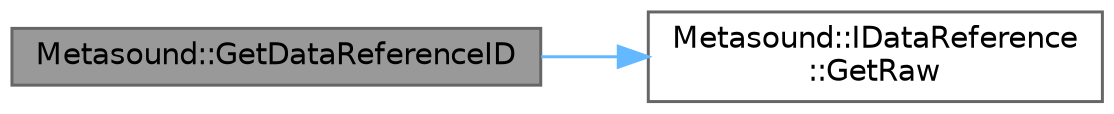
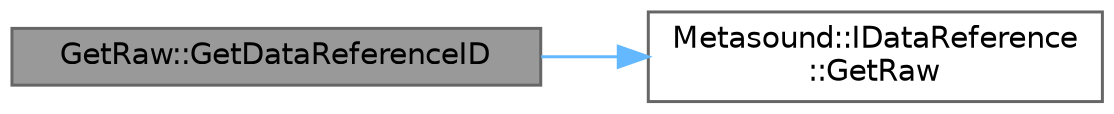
node "Metasound::GetDataReferenceID": label "Metasound::GetDataReferenceID" -> "GetRaw::GetDataReferenceID"
